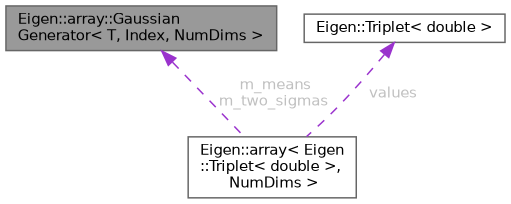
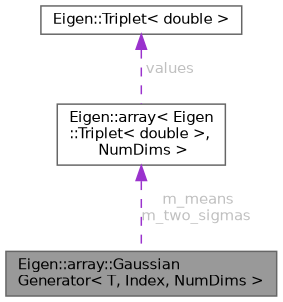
edge "Eigen::array< Eigen ::Triplet< double >, NumDims >" -> "Eigen::array::Gaussian Generator< T, Index, NumDims >": reversed
